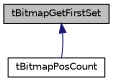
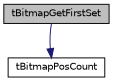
edge "tBitmapPosCount" -> "tBitmapGetFirstSet": reversed
